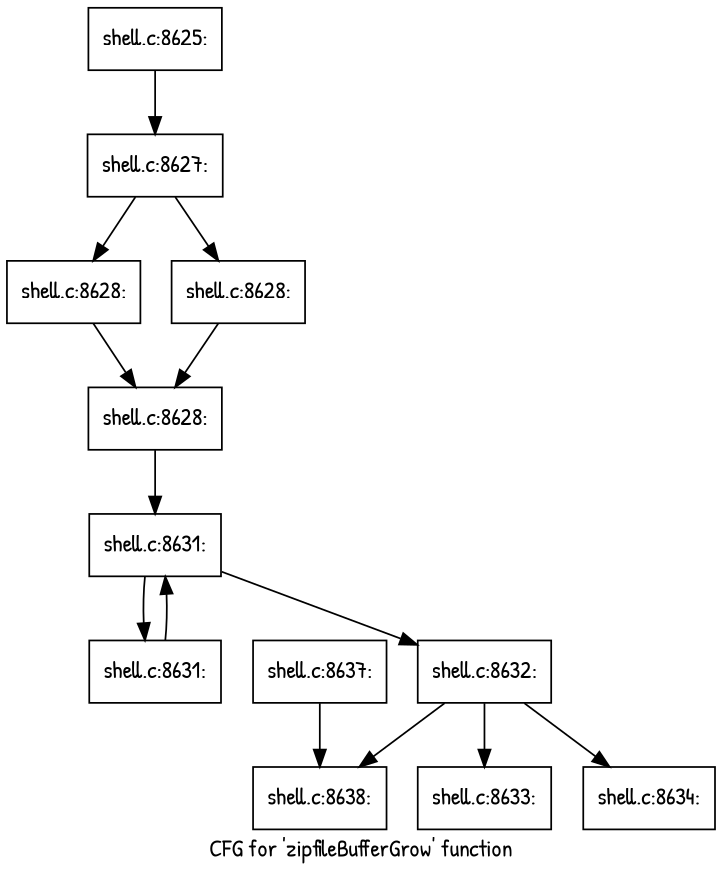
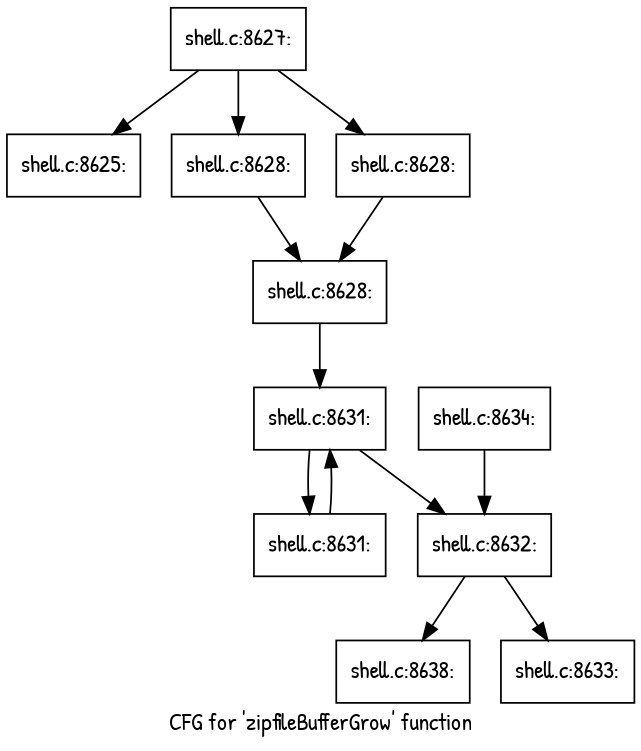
edge "shell.c:8625:" -> "shell.c:8627:": reversed
node "shell.c:8637:": removed
edge "shell.c:8632:" -> "shell.c:8634:": reversed
